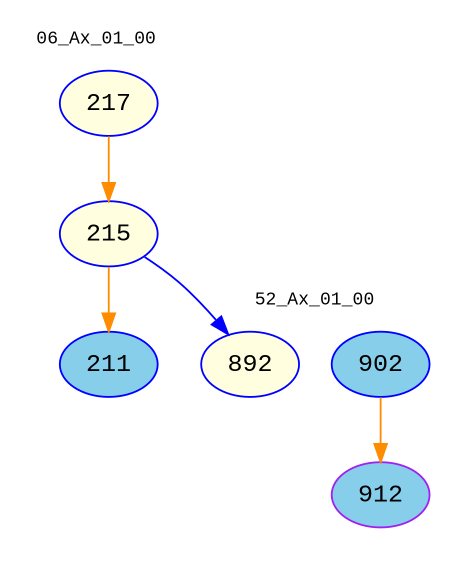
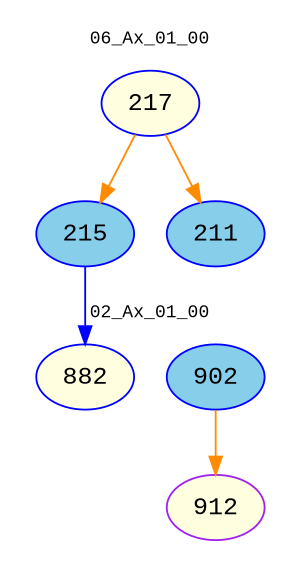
node "215": fillcolor lightyellow -> skyblue
edge "215" -> "211": now "217" -> "211"
cluster "52_Ax_01_00": label "52_Ax_01_00" -> "02_Ax_01_00"
node "892": label "892" -> "882"
node "912": fillcolor skyblue -> lightyellow
